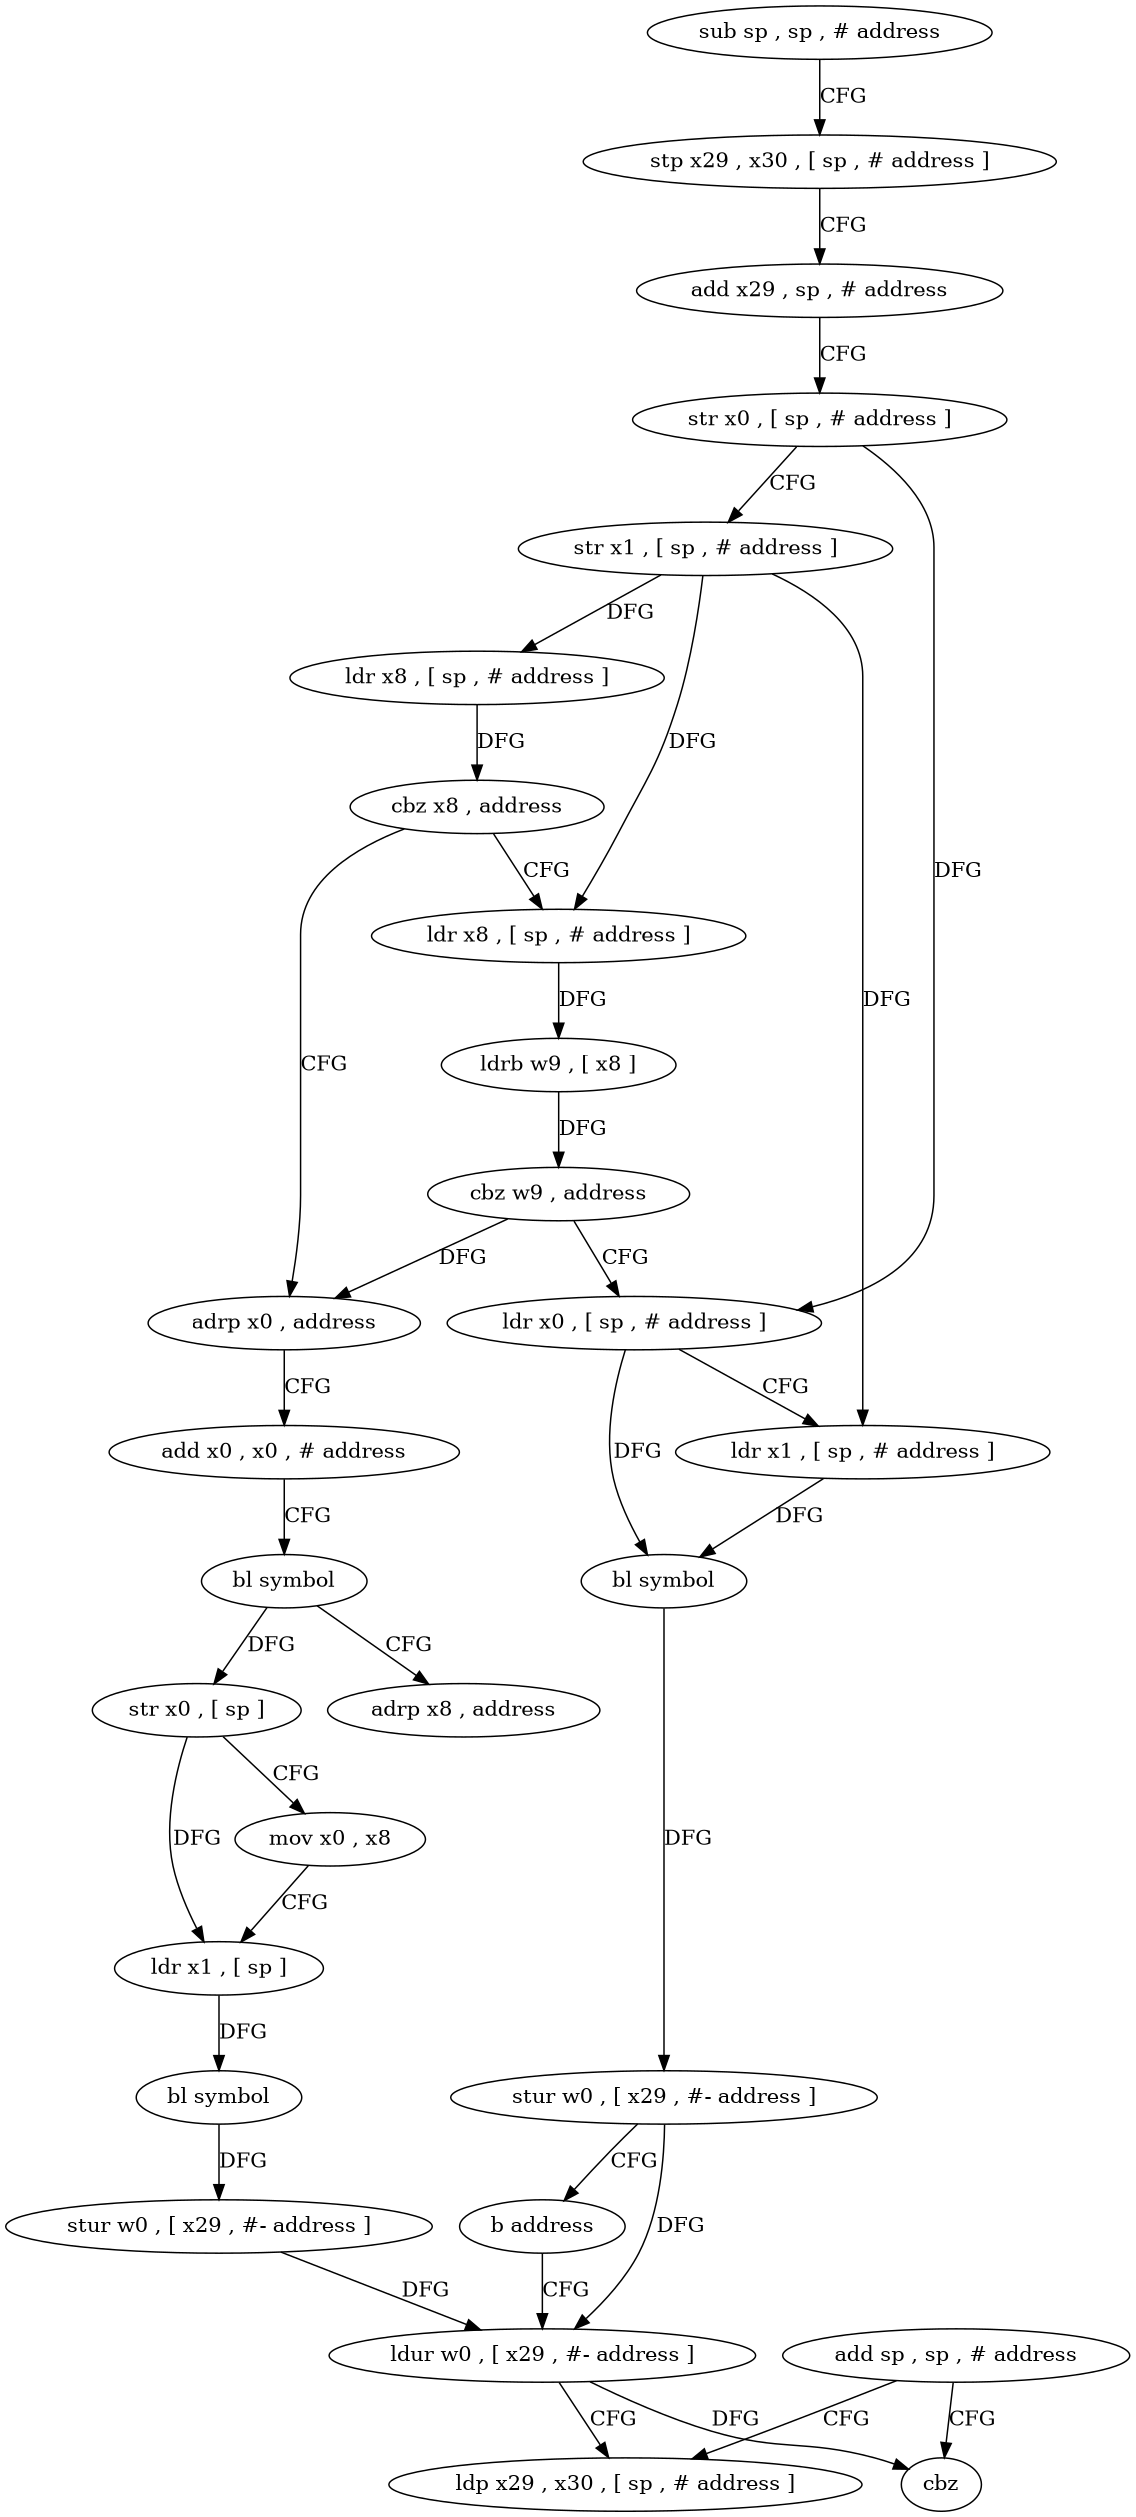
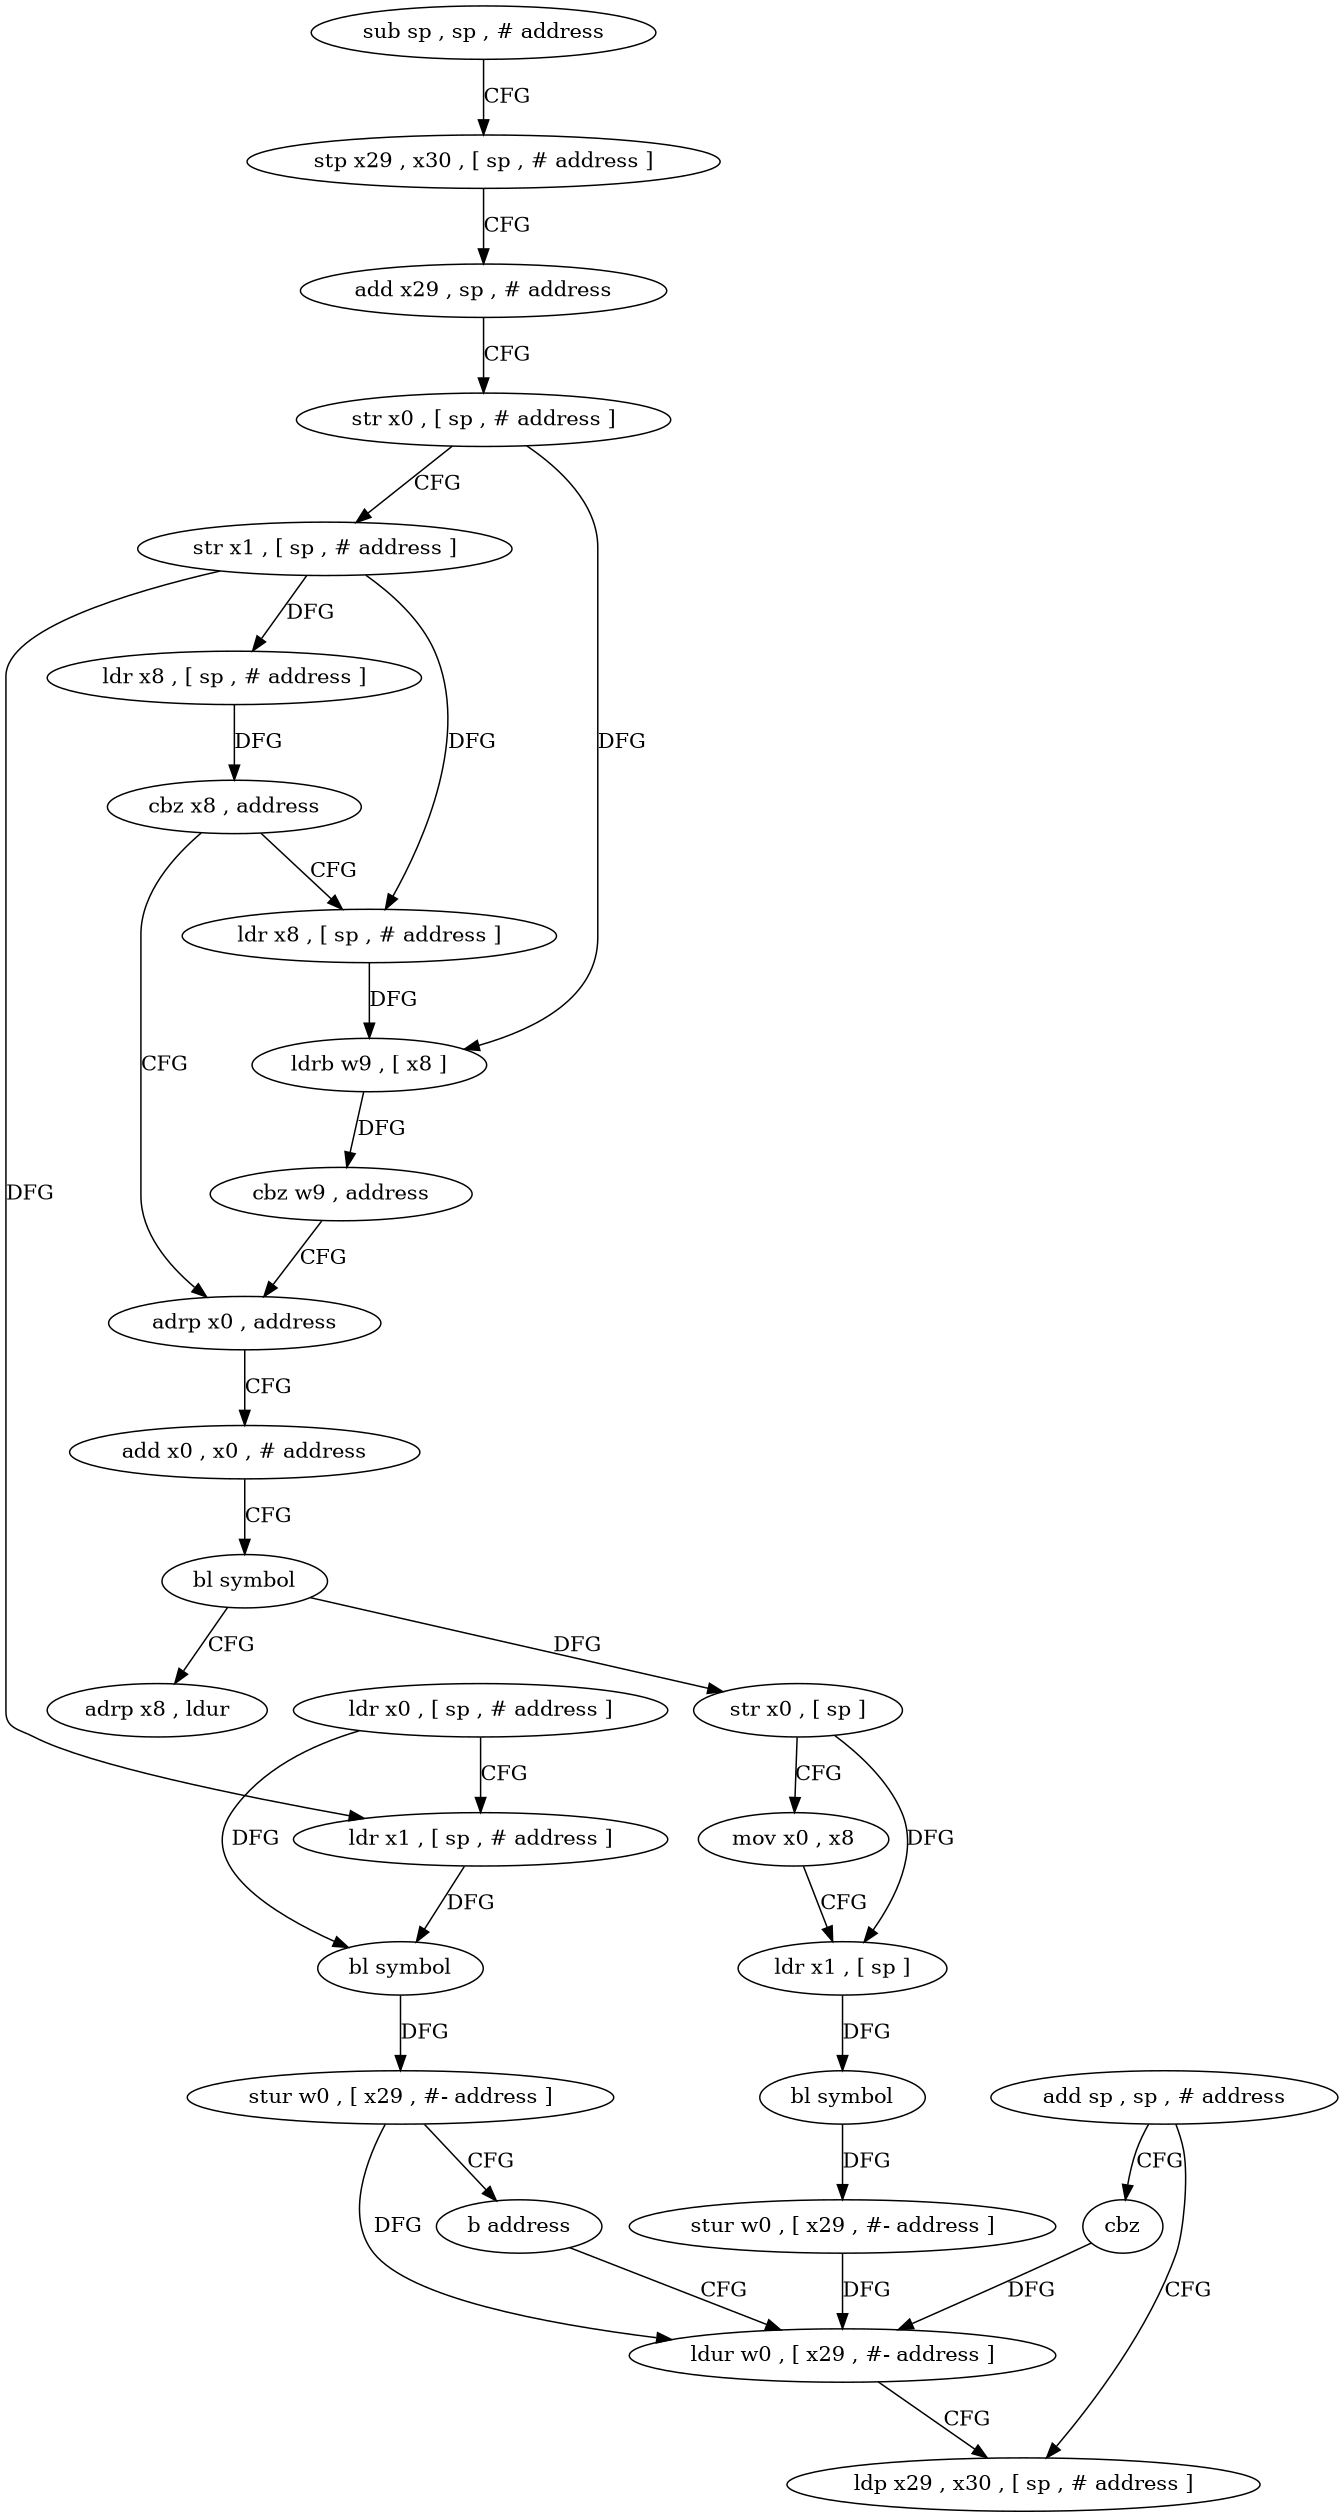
edge "str x0 , [ sp , # address ]" -> "ldr x0 , [ sp , # address ]": now "str x0 , [ sp , # address ]" -> "ldrb w9 , [ x8 ]"
edge "cbz w9 , address" -> "ldr x0 , [ sp , # address ]": removed, label "CFG"
edge "cbz w9 , address" -> "adrp x0 , address": label "DFG" -> "CFG"
node "adrp x8 , address": label "adrp x8 , address" -> "adrp x8 , ldur"
edge "ldur w0 , [ x29 , #- address ]" -> "cbz": reversed
